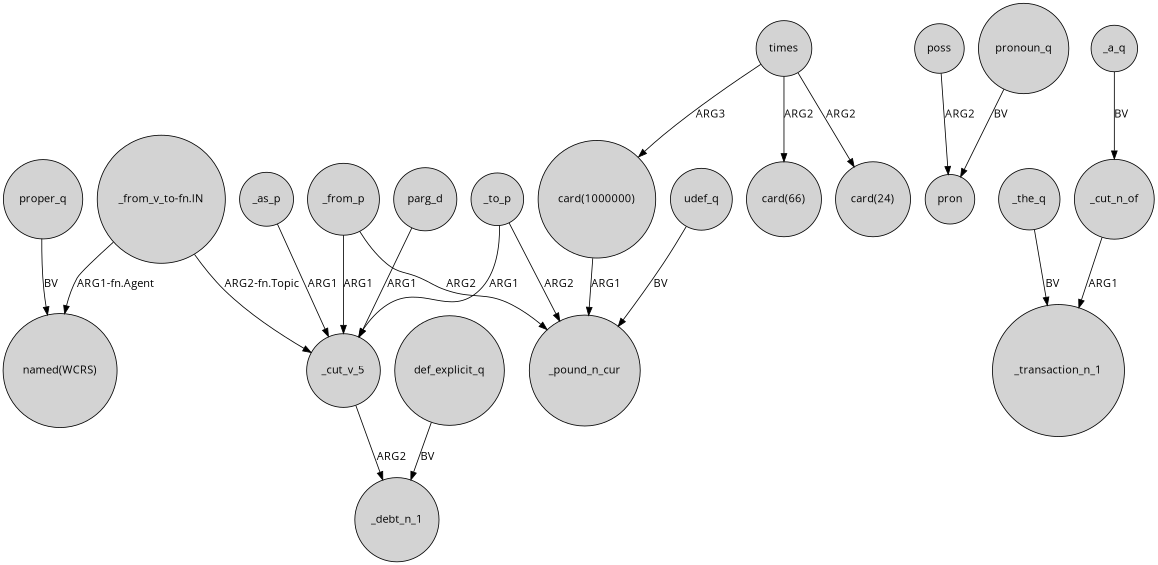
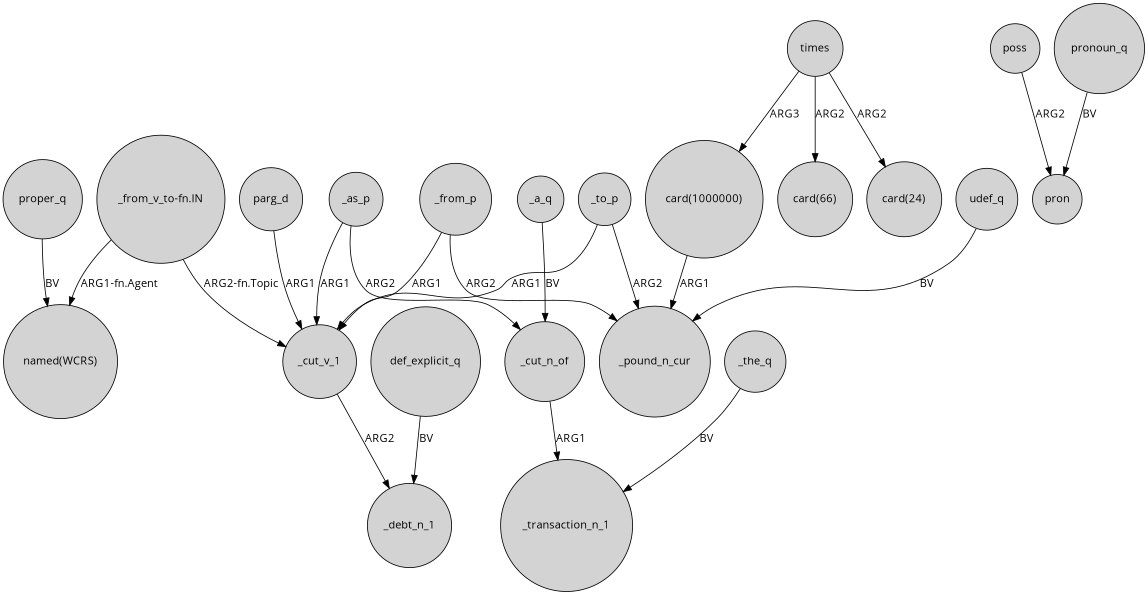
edge "_as_p" -> "_cut_n_of": added, label "ARG2"
node "_cut_v_5": label "_cut_v_5" -> "_cut_v_1"
